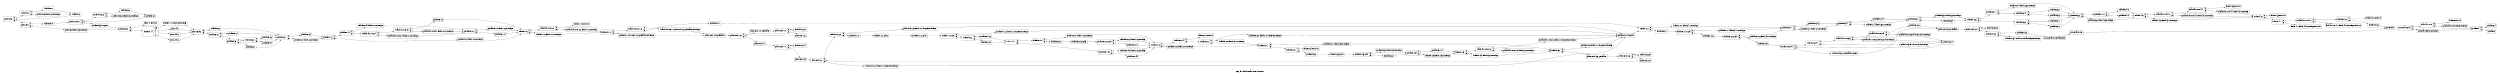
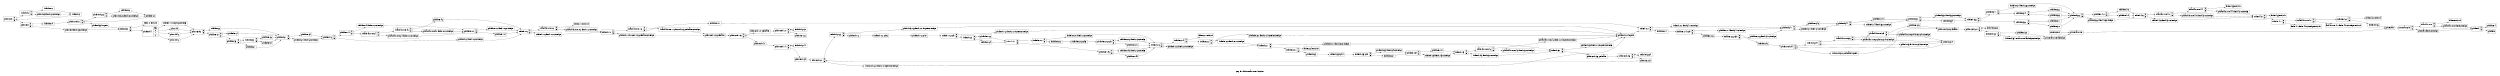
node "pd_if.end.44": text "def" -> "then"
node "newFuncRoot": added
